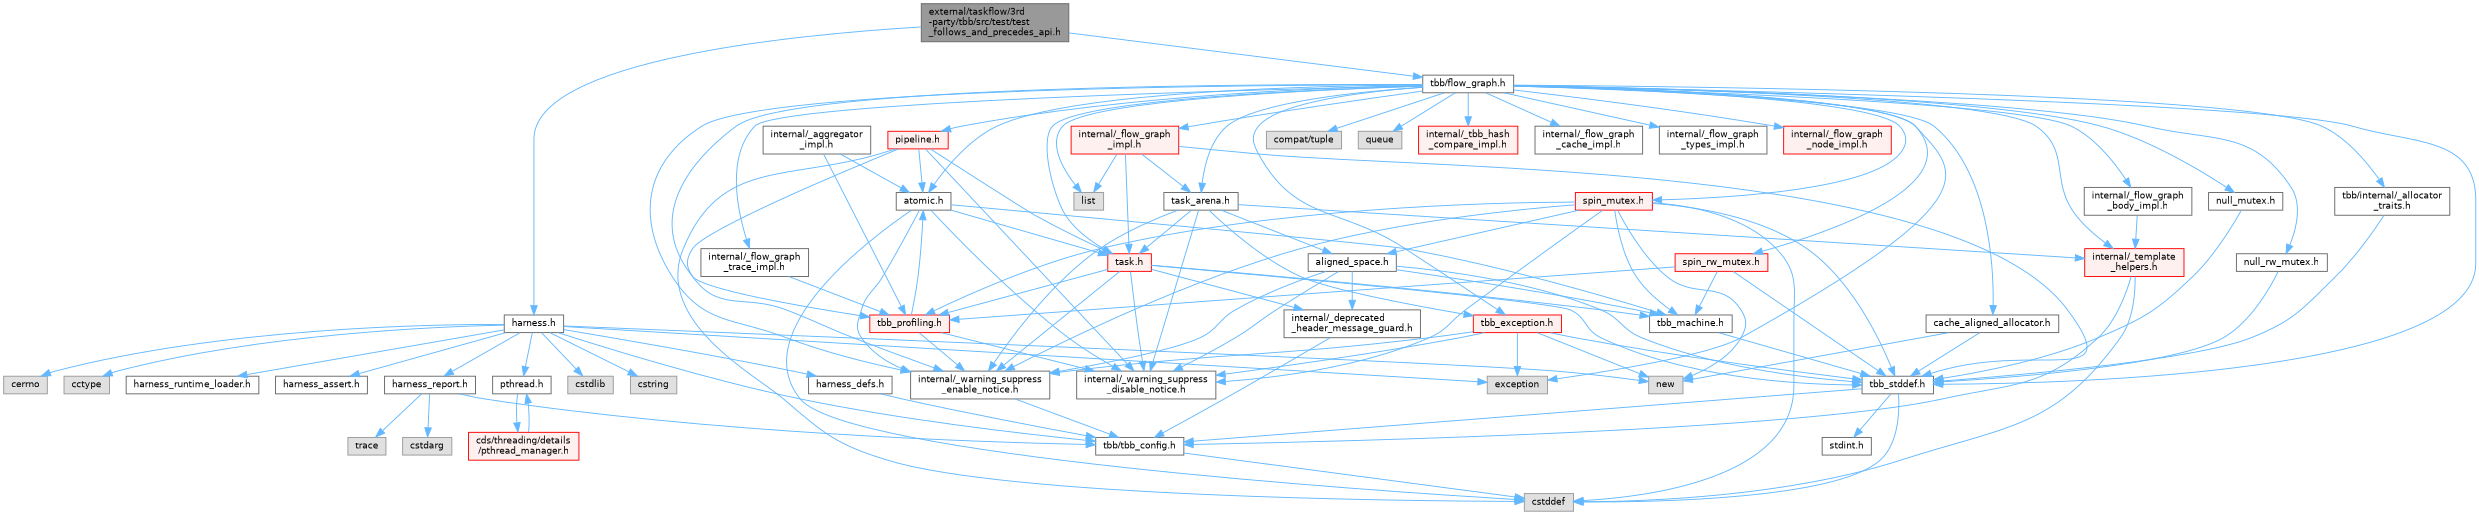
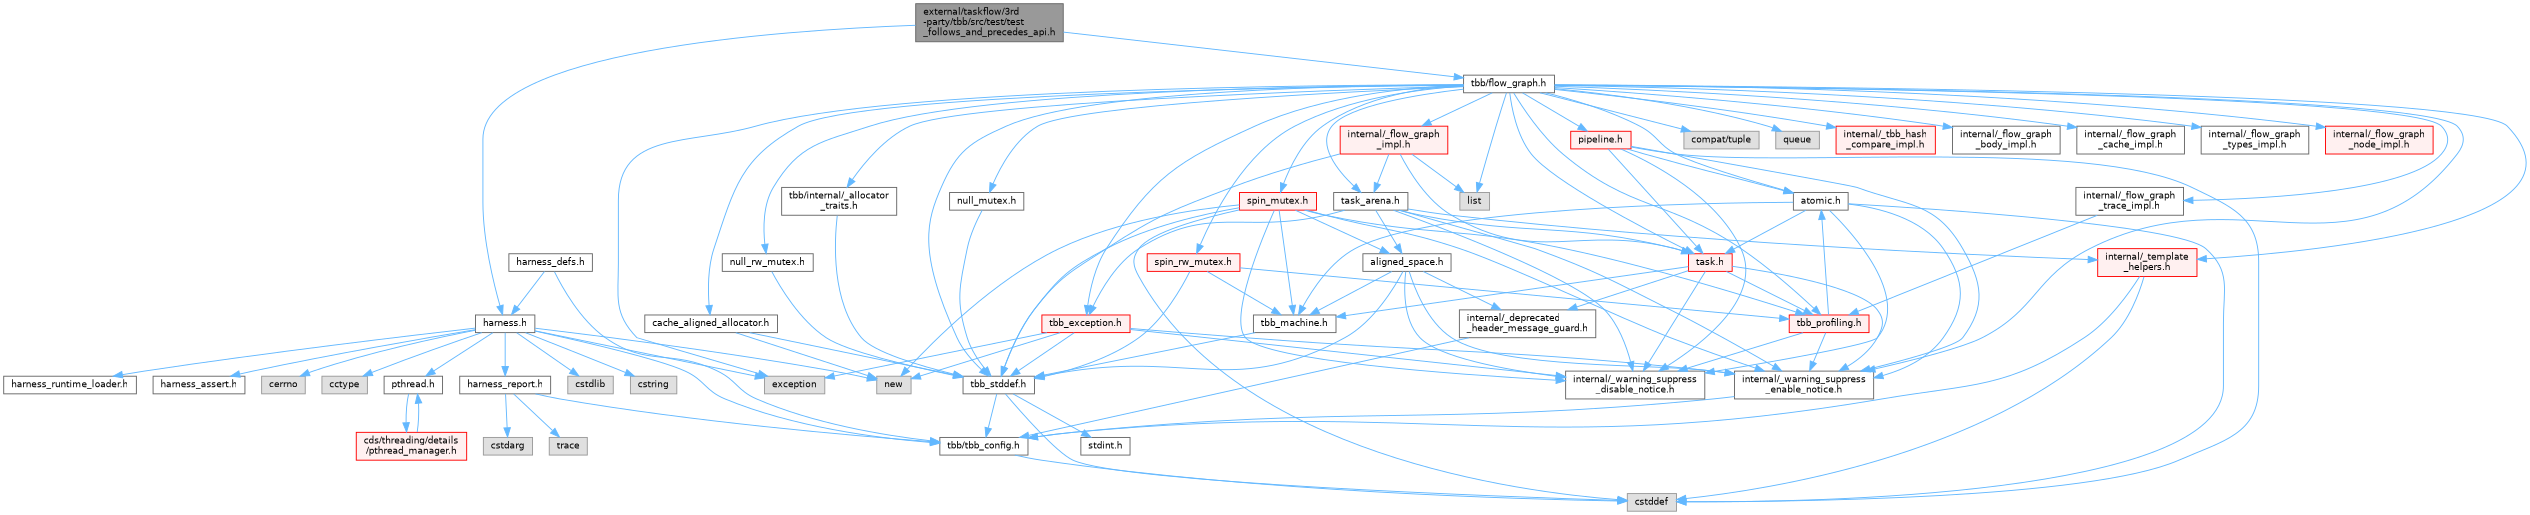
node "internal/_aggregator _impl.h": removed
edge "internal/_flow_graph _body_impl.h" -> "internal/_template _helpers.h": removed
edge "task.h" -> "tbb_stddef.h": removed
edge "harness.h" -> "harness_defs.h": reversed
